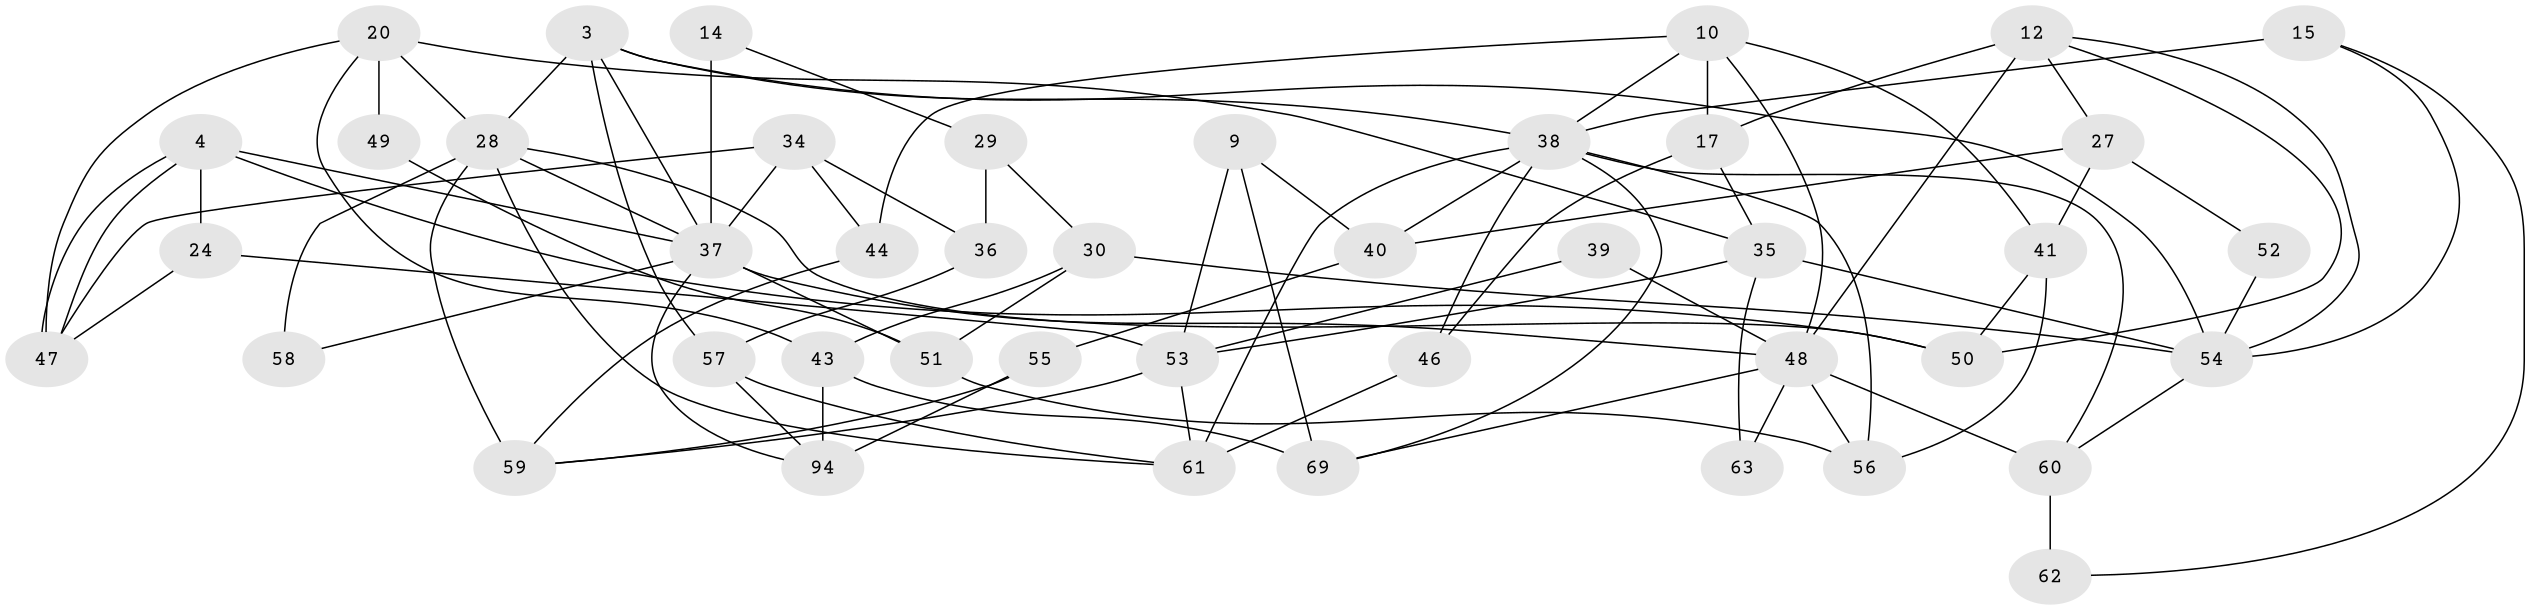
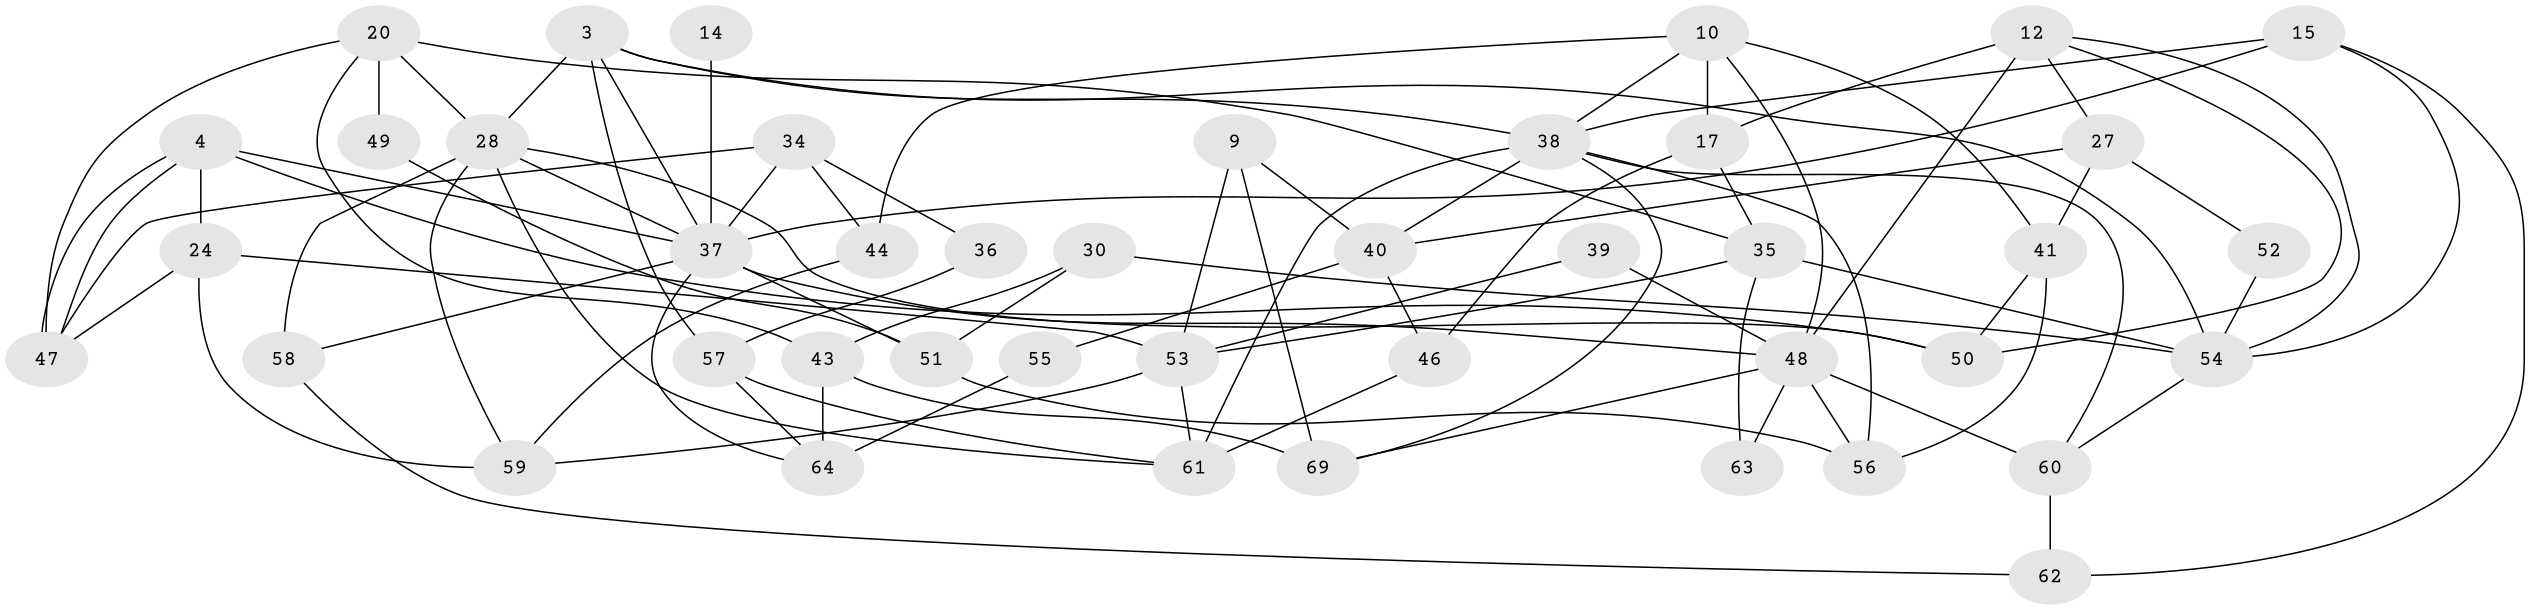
node "29": removed
edge "15" -- "37": added
edge "38" -- "46": now "40" -- "46"
edge "55" -- "59": now "24" -- "59"
node "94": label "94" -> "64"
edge "58" -- "62": added
